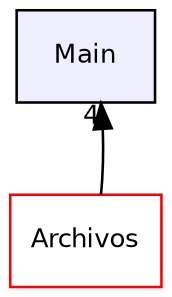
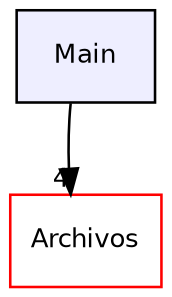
edge "Archivos" -> "Main": reversed
